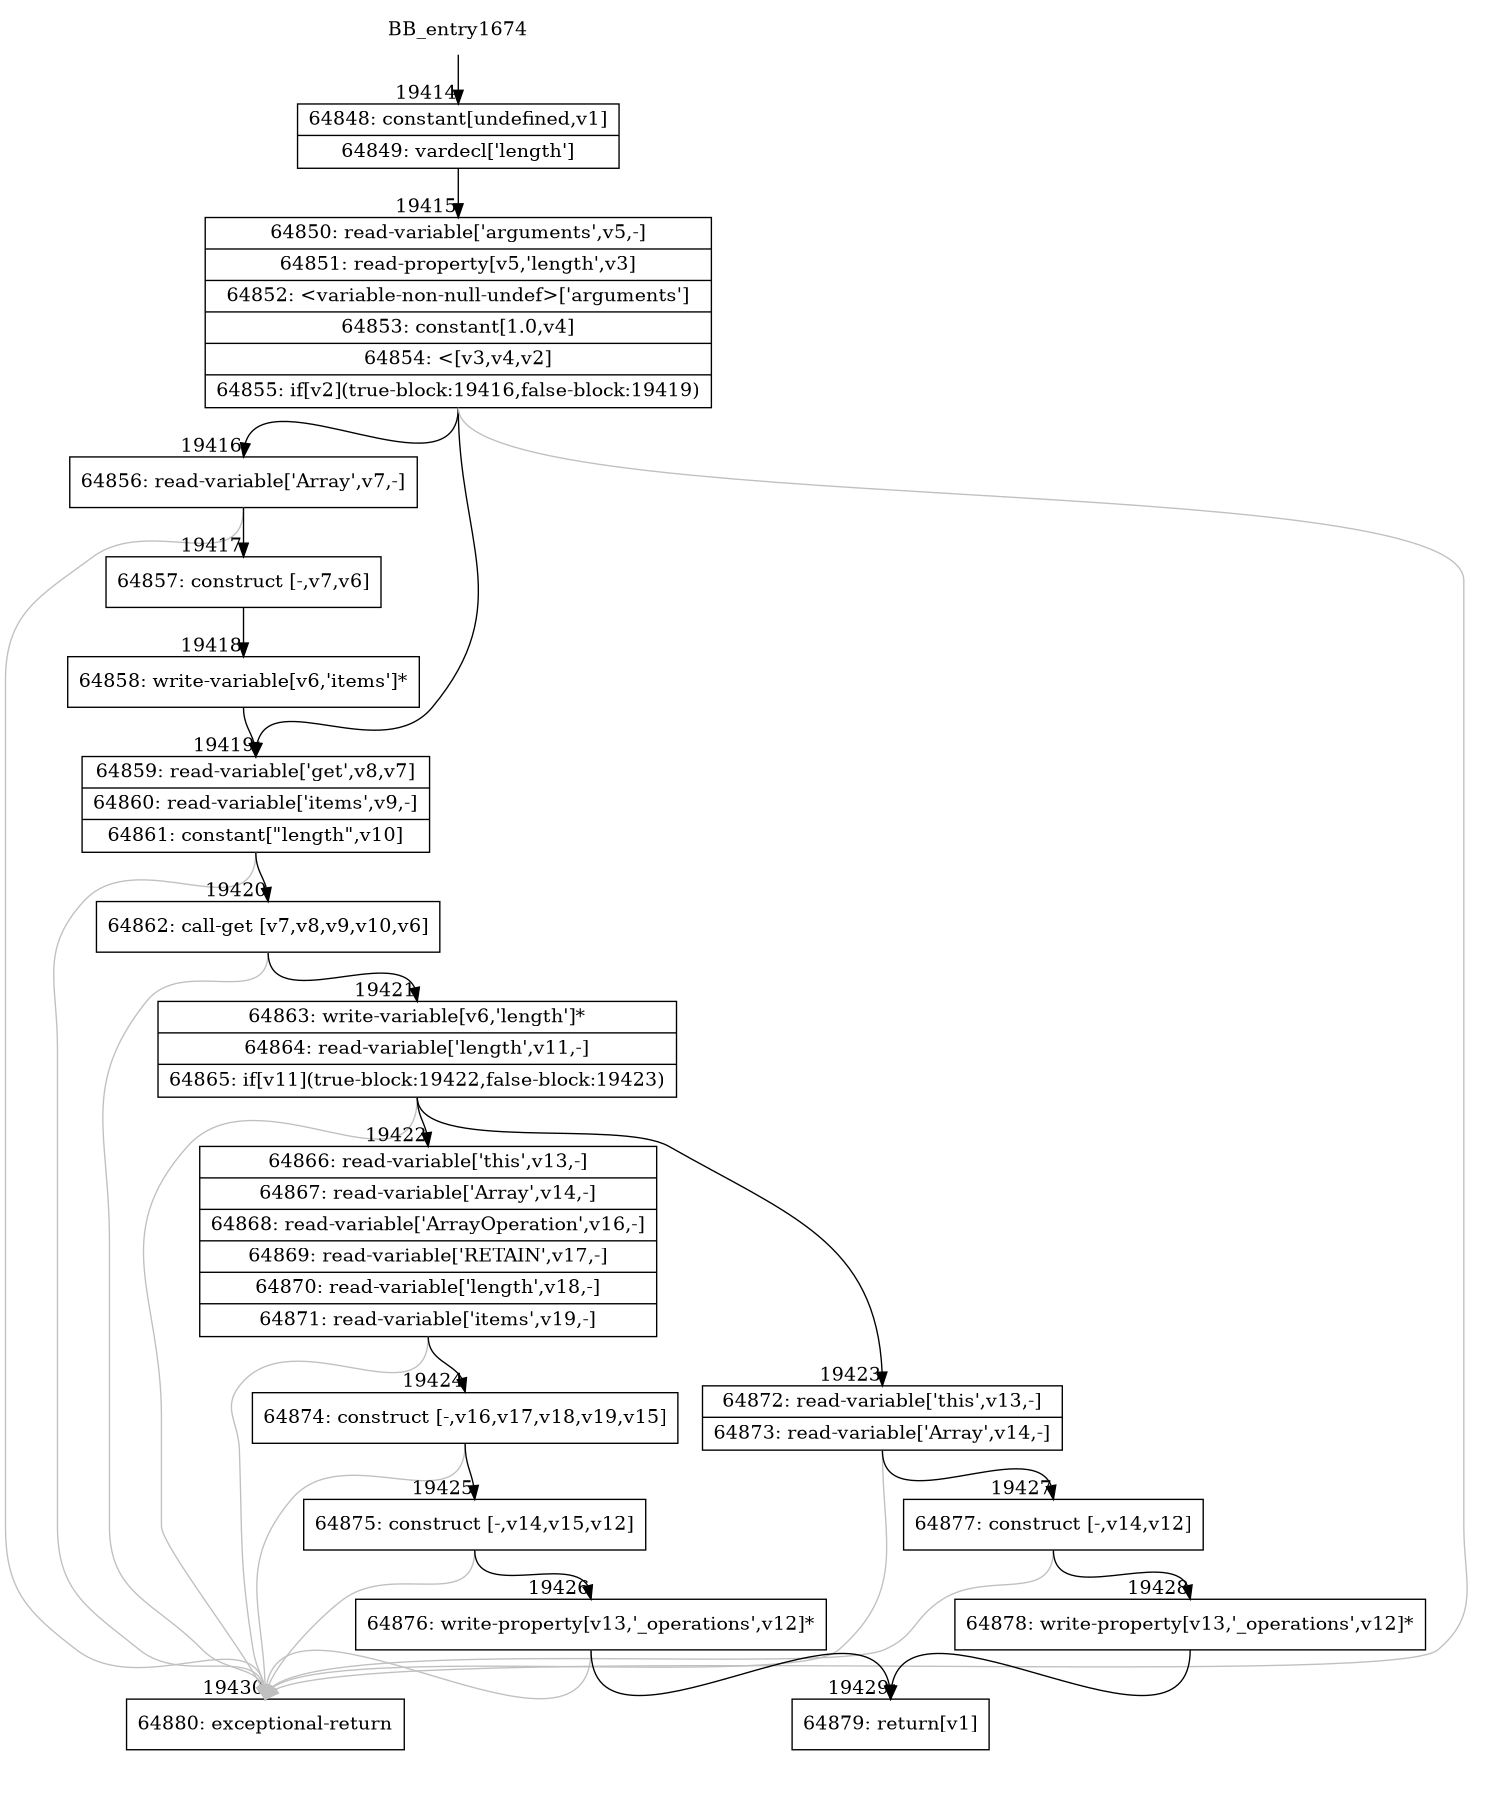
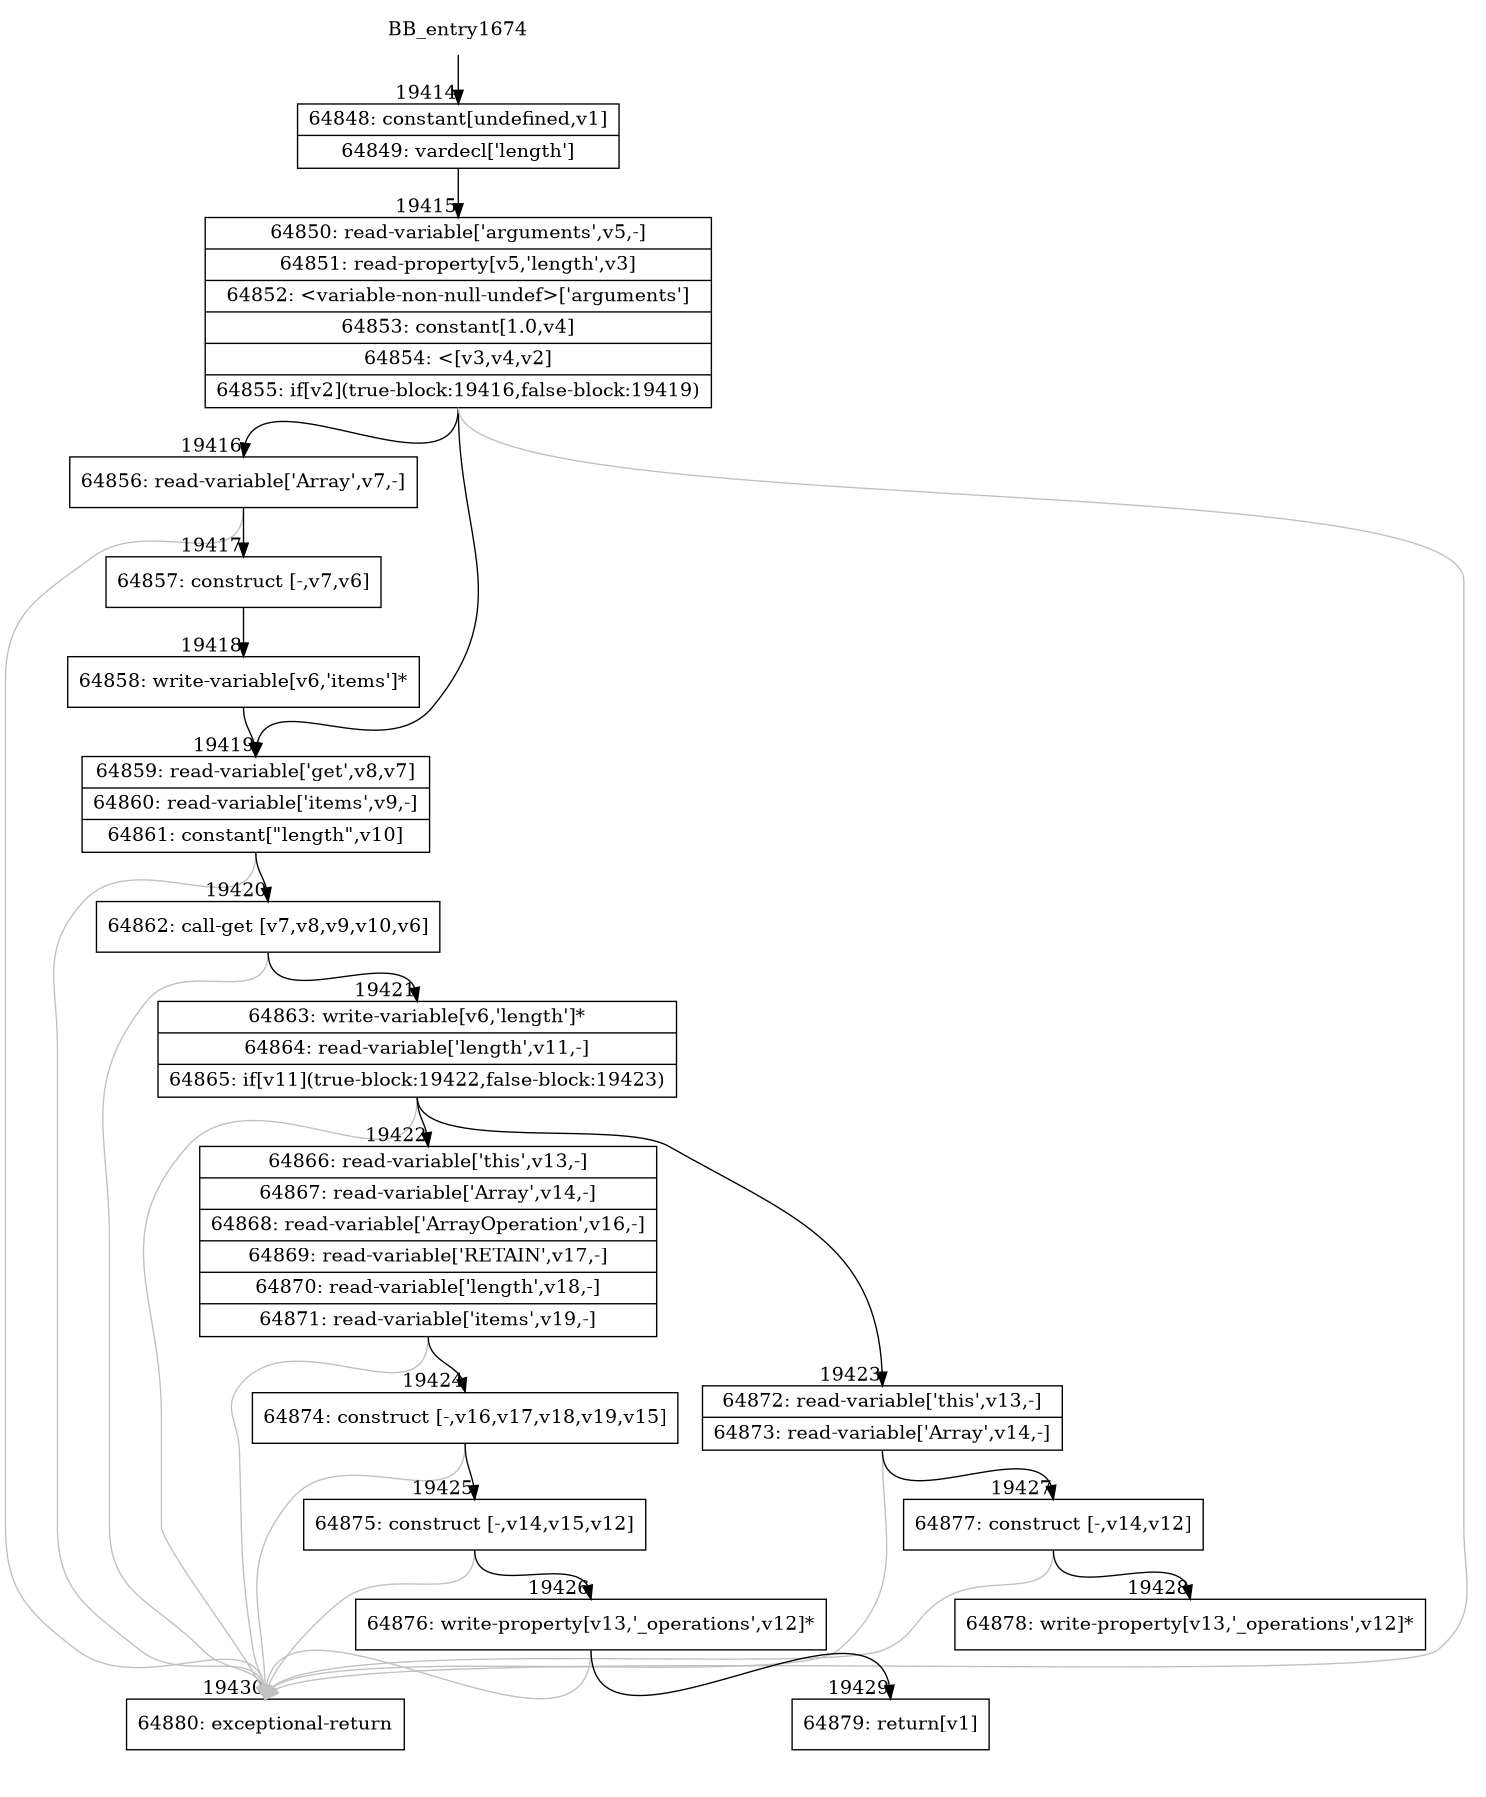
edge "64878: write-property[v13,'_operations',v12]*" -> "64879: return[v1]": removed
